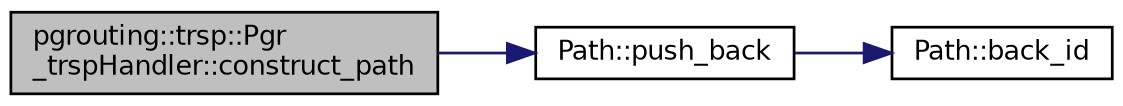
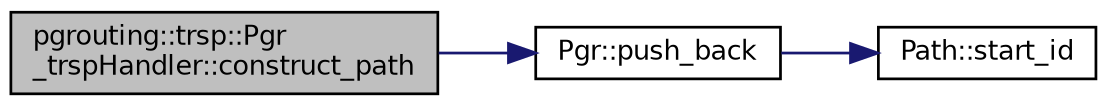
node "Path::push_back": label "Path::push_back" -> "Pgr::push_back"
node "Path::back_id": label "Path::back_id" -> "Path::start_id"
